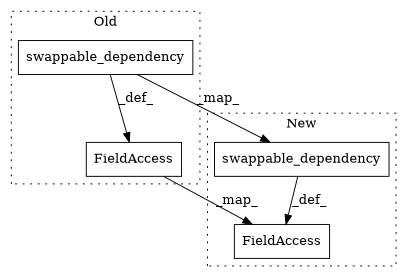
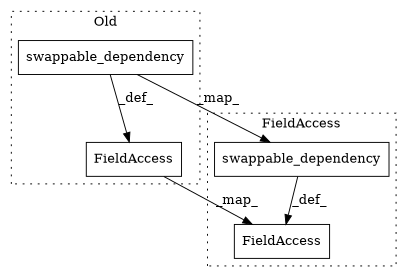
cluster "New": label "New" -> "FieldAccess"
